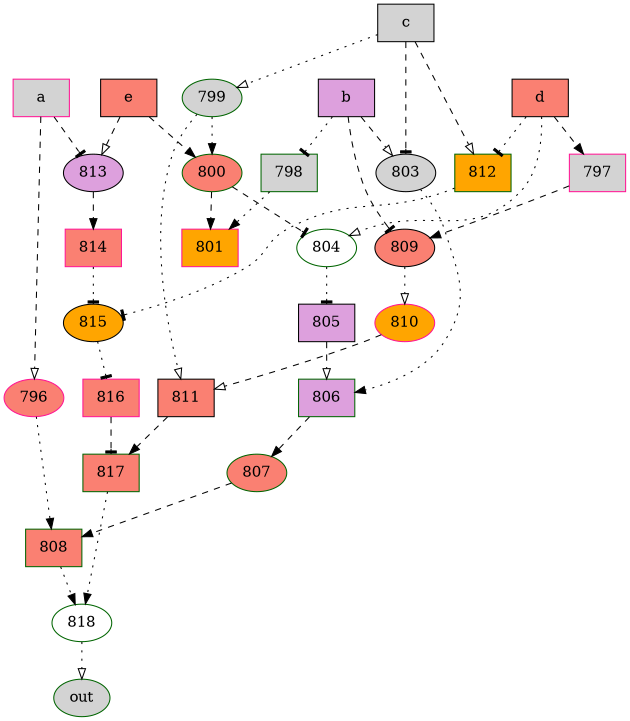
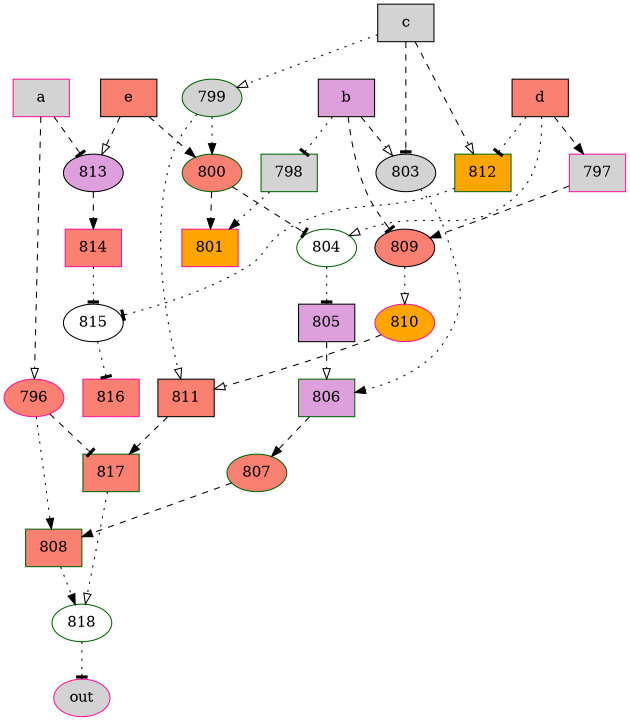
node "815": fillcolor orange -> white
edge "816" -> "817": now "796" -> "817"
edge "817" -> "818": arrowhead normal -> onormal
edge "818" -> "out": arrowhead onormal -> tee
node "out": color darkgreen -> deeppink
